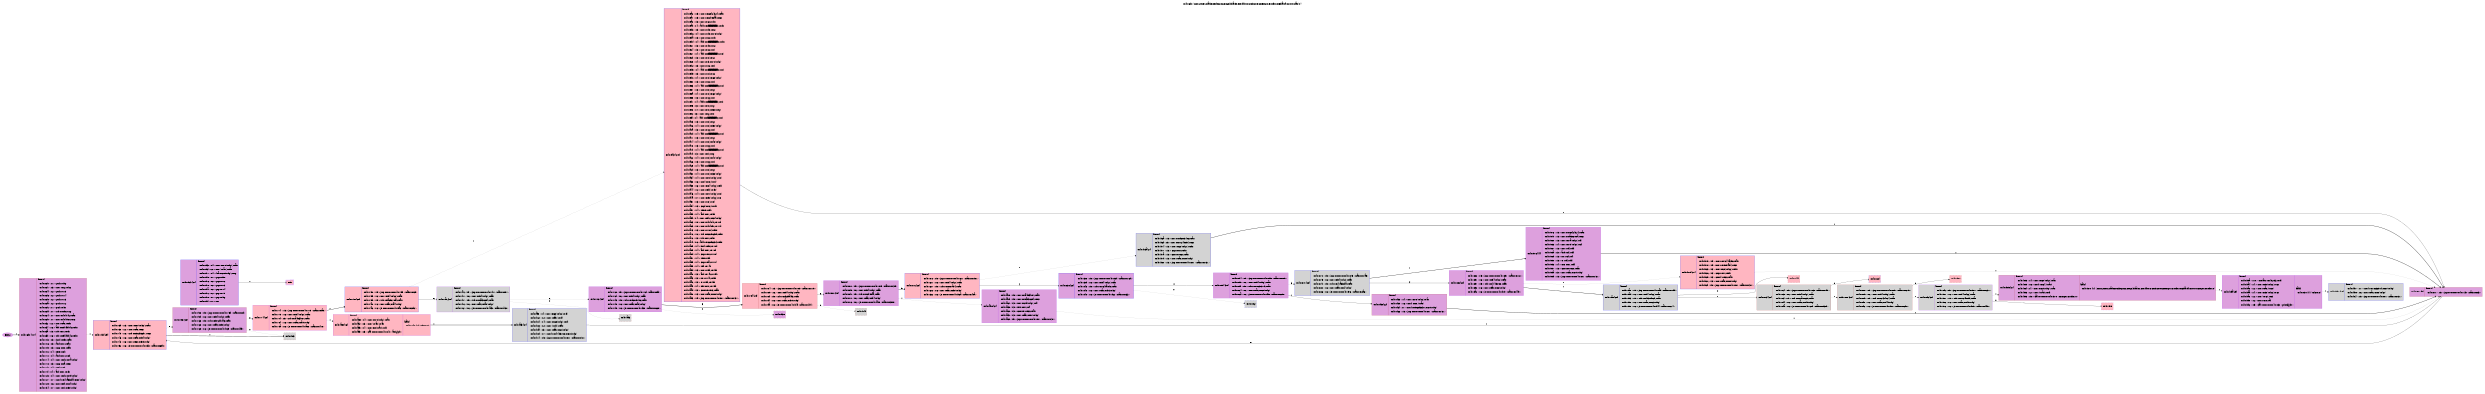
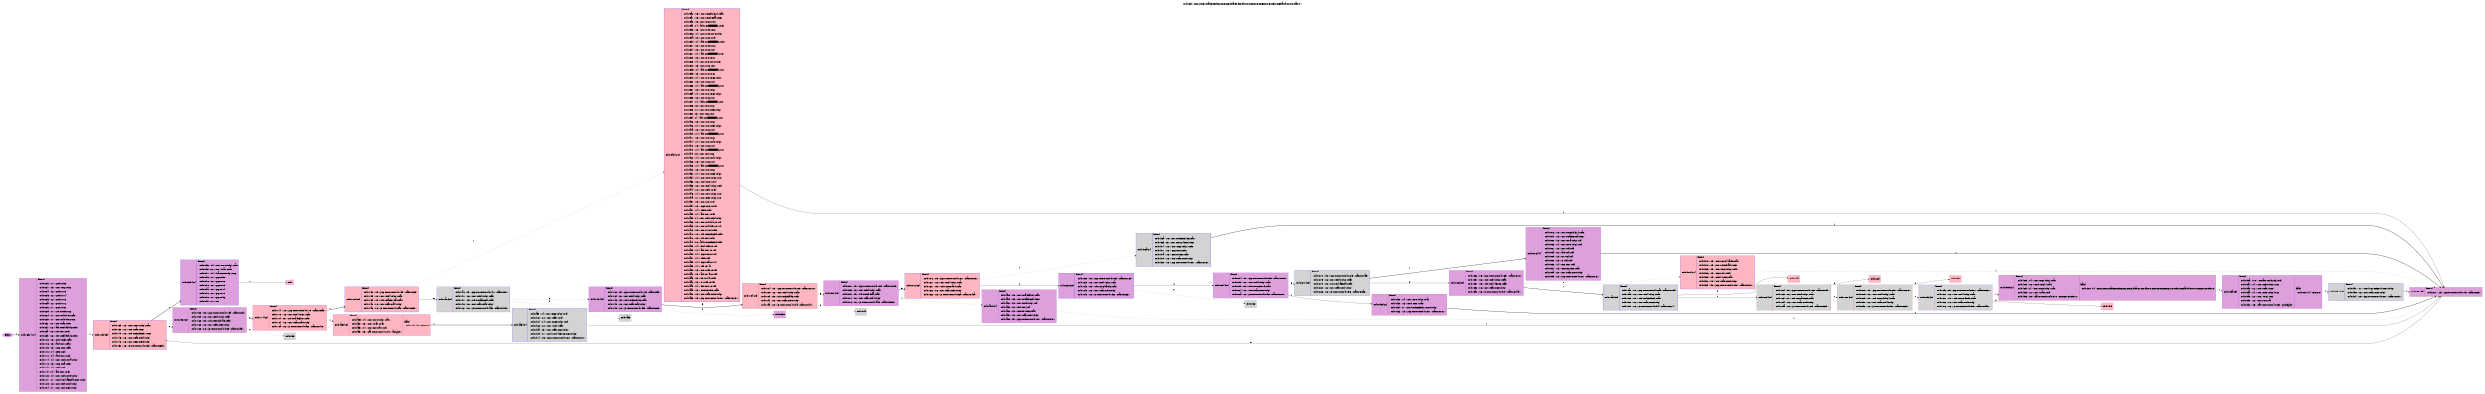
edge "0x401bb7 [18]" -> "0x401e01 [5]": added, label "1"
edge "0x40173b [29]" -> "0x401bc9": now "0x40173b [29]" -> "0x401d6b [21]"
